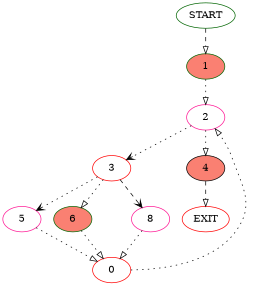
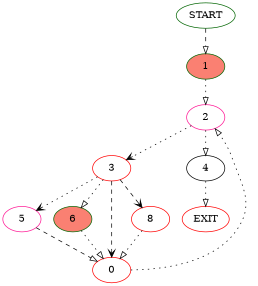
node "4": fillcolor salmon -> white
edge "4" -> "EXIT": style dashed -> dotted
edge "3" -> "0": added
node "8": color deeppink -> red
edge "5" -> "0": style dotted -> dashed
